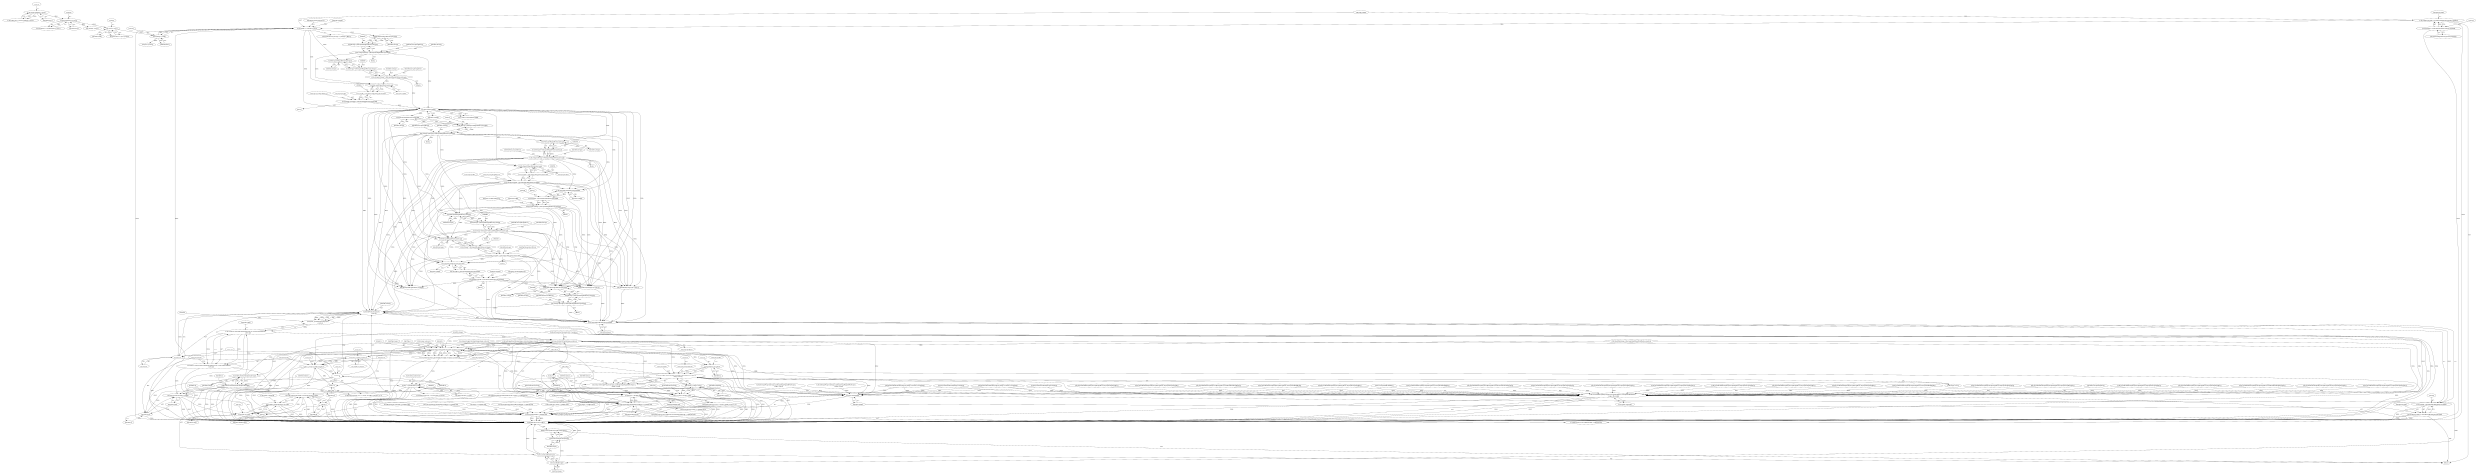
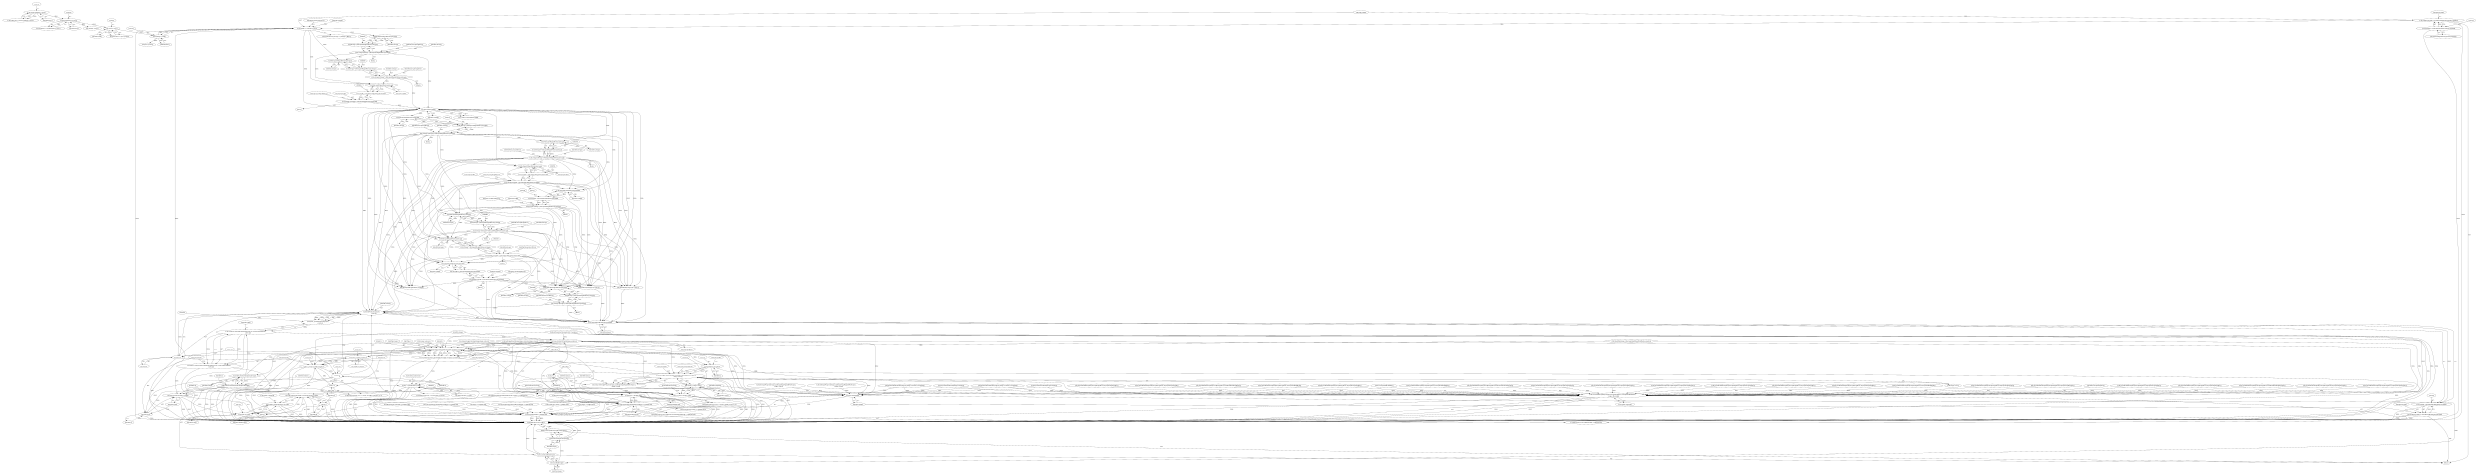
edge "1001698" -> "(Identifier,LoadImageTag)": now "1001698" -> "(Call,(ssize_t) image->rows)"
node "(Call,y=0)": removed
edge "(ControlStructure,if (status == MagickFalse))" -> "(MethodReturn,static Image *)": now "(Return,return(GetFirstImageInList(image));)" -> "(MethodReturn,static Image *)"
